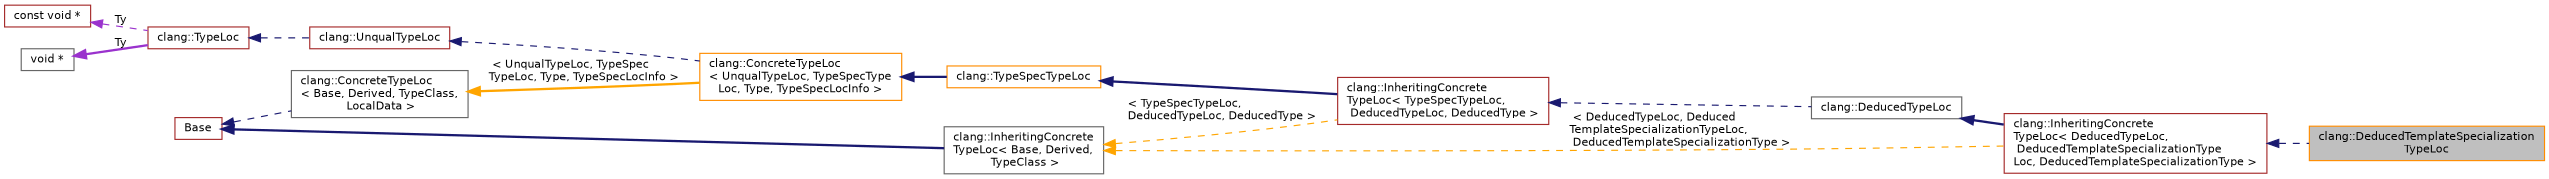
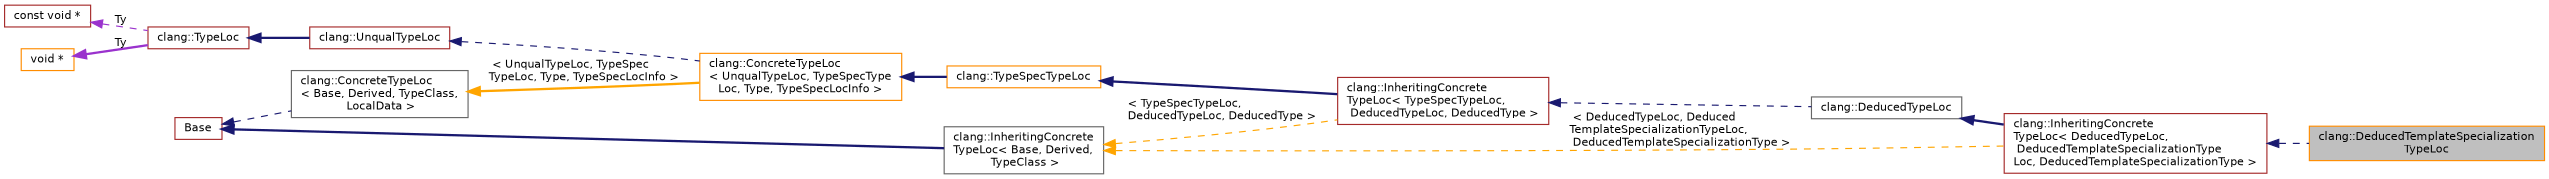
edge "clang::UnqualTypeLoc" -> "clang::TypeLoc": style dashed -> bold
node "void *": color gray40 -> darkorange
